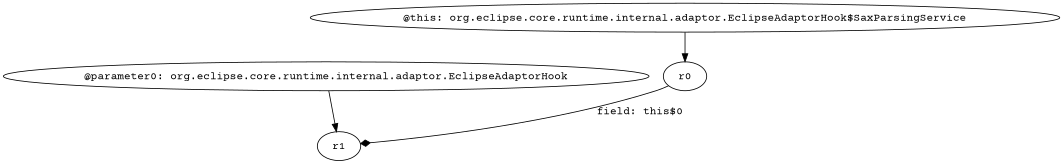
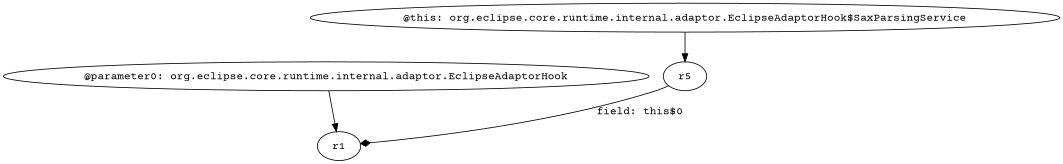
node "r0": label "r0" -> "r5"
